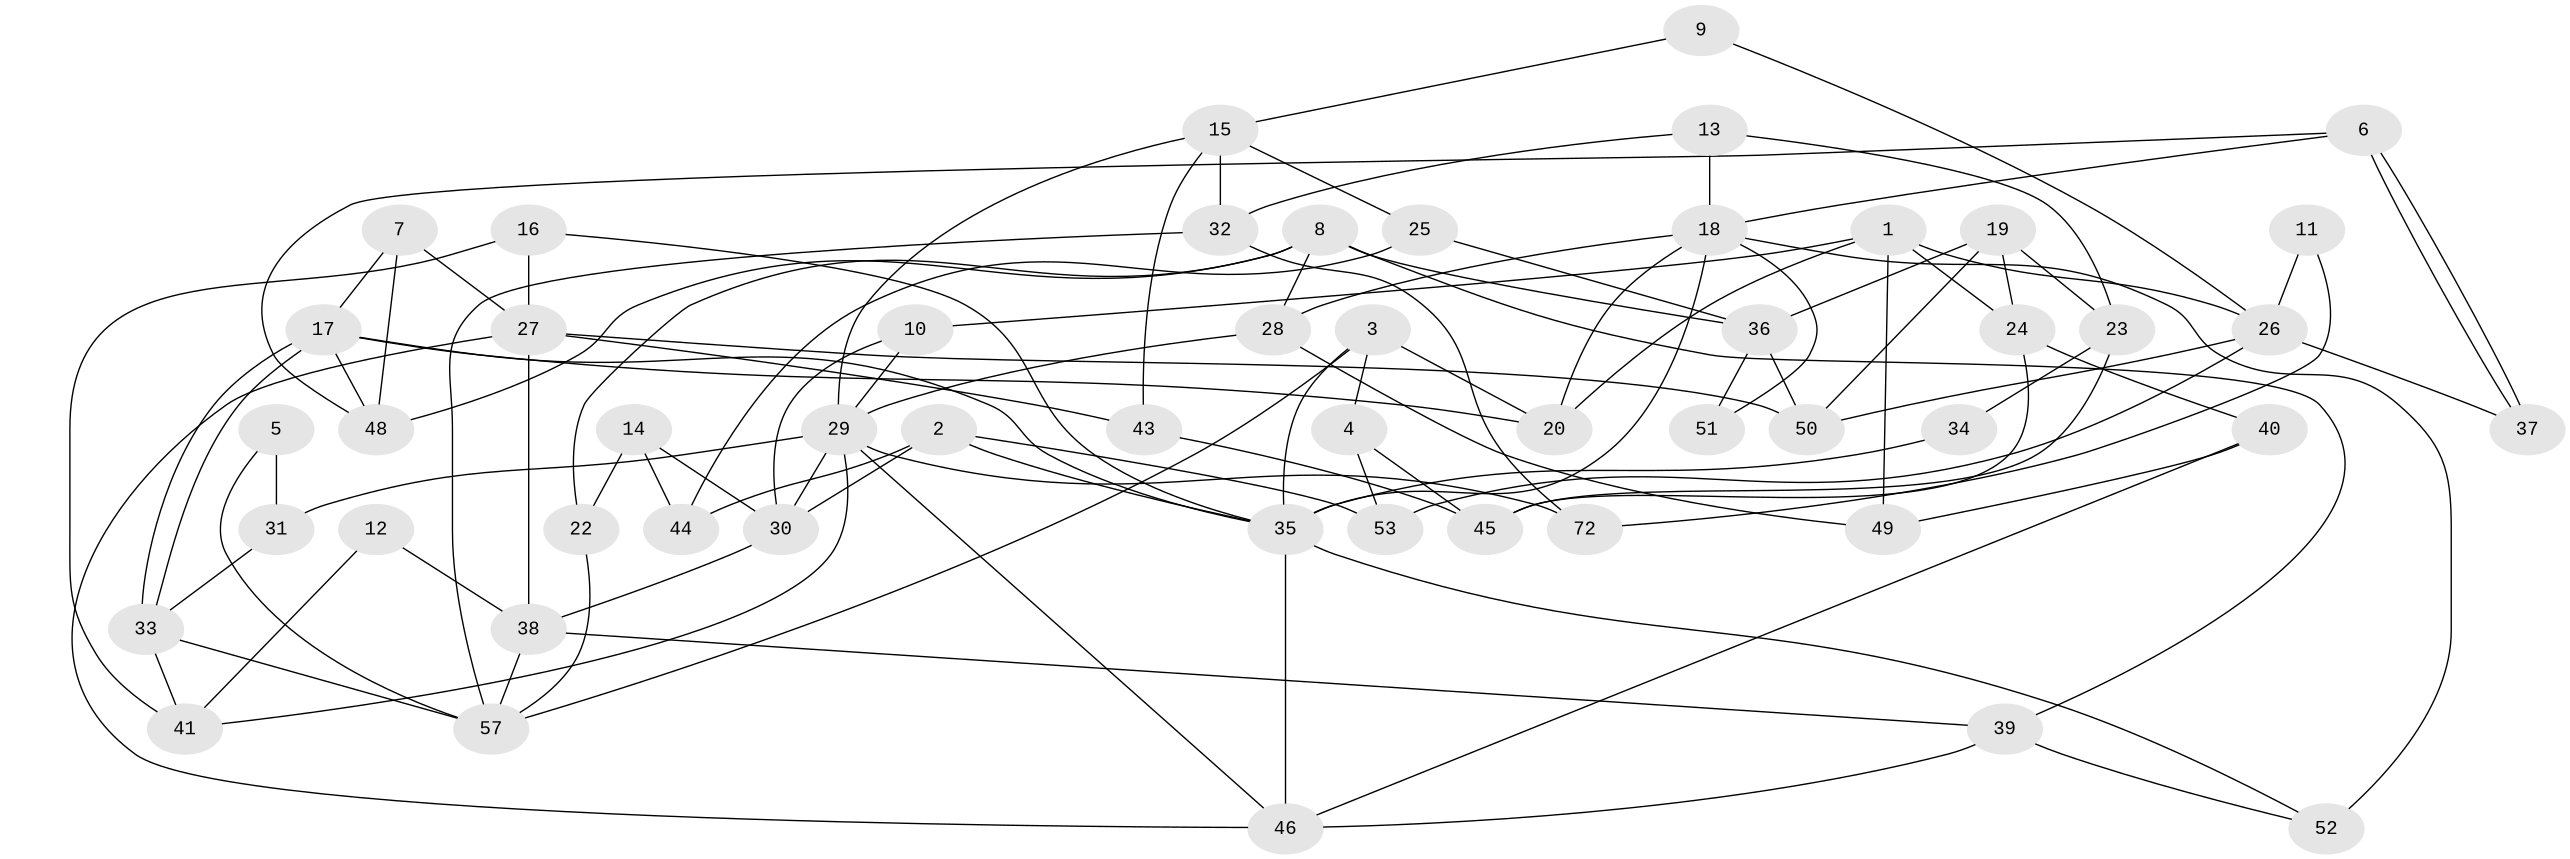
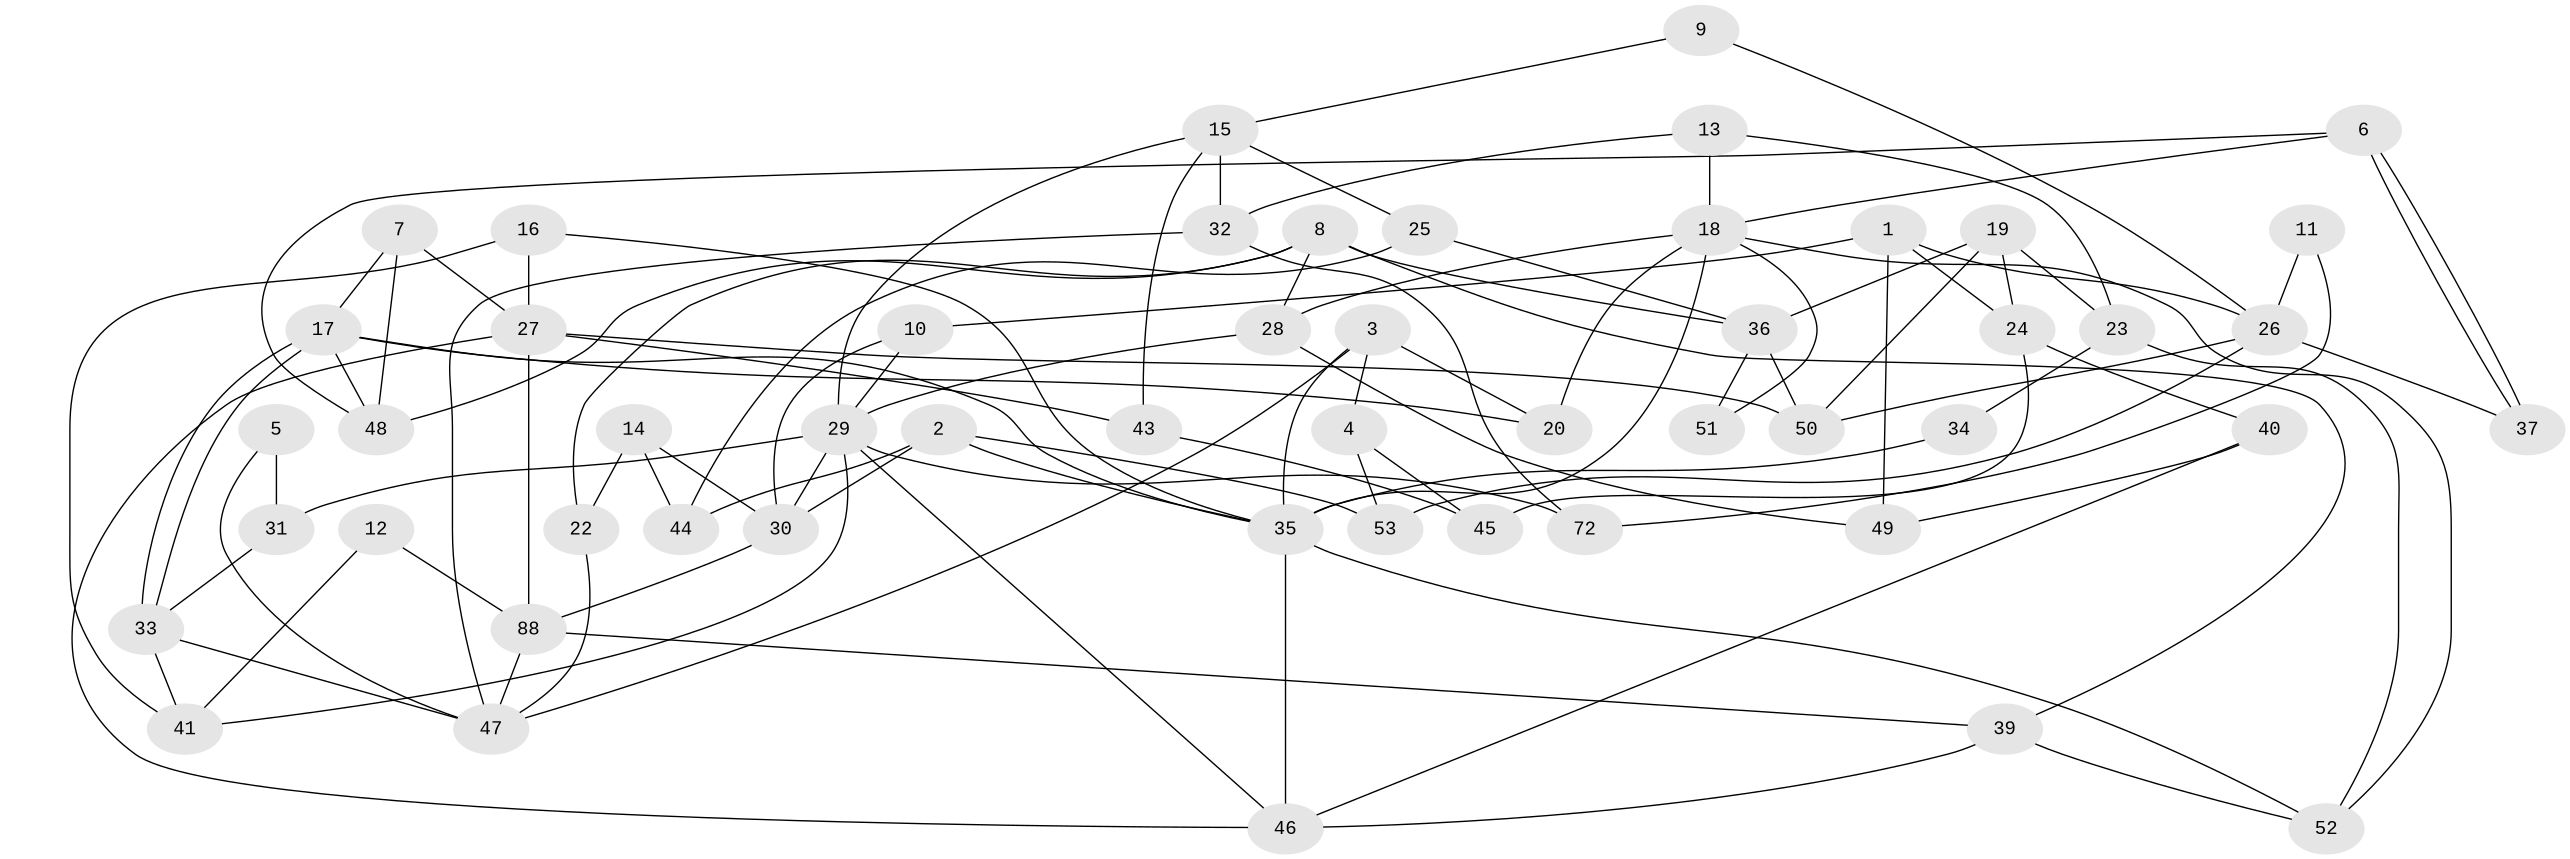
edge "1" -- "20": removed
edge "23" -- "45": now "23" -- "52"
node "38": label "38" -> "88"
node "57": label "57" -> "47"
